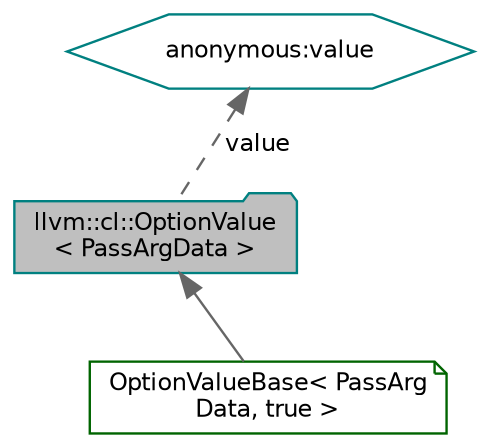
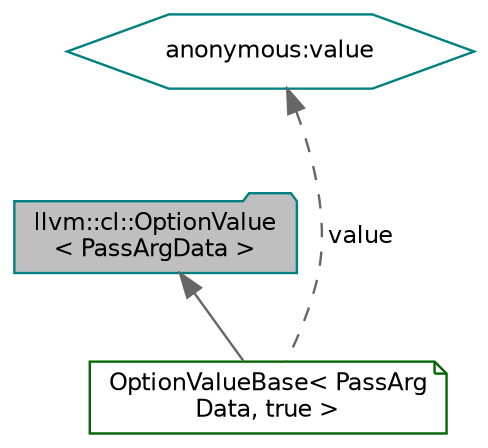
edge "llvm::cl::OptionValue < PassArgData >" -> "anonymous:value": now "OptionValueBase< PassArg Data, true >" -> "anonymous:value"
